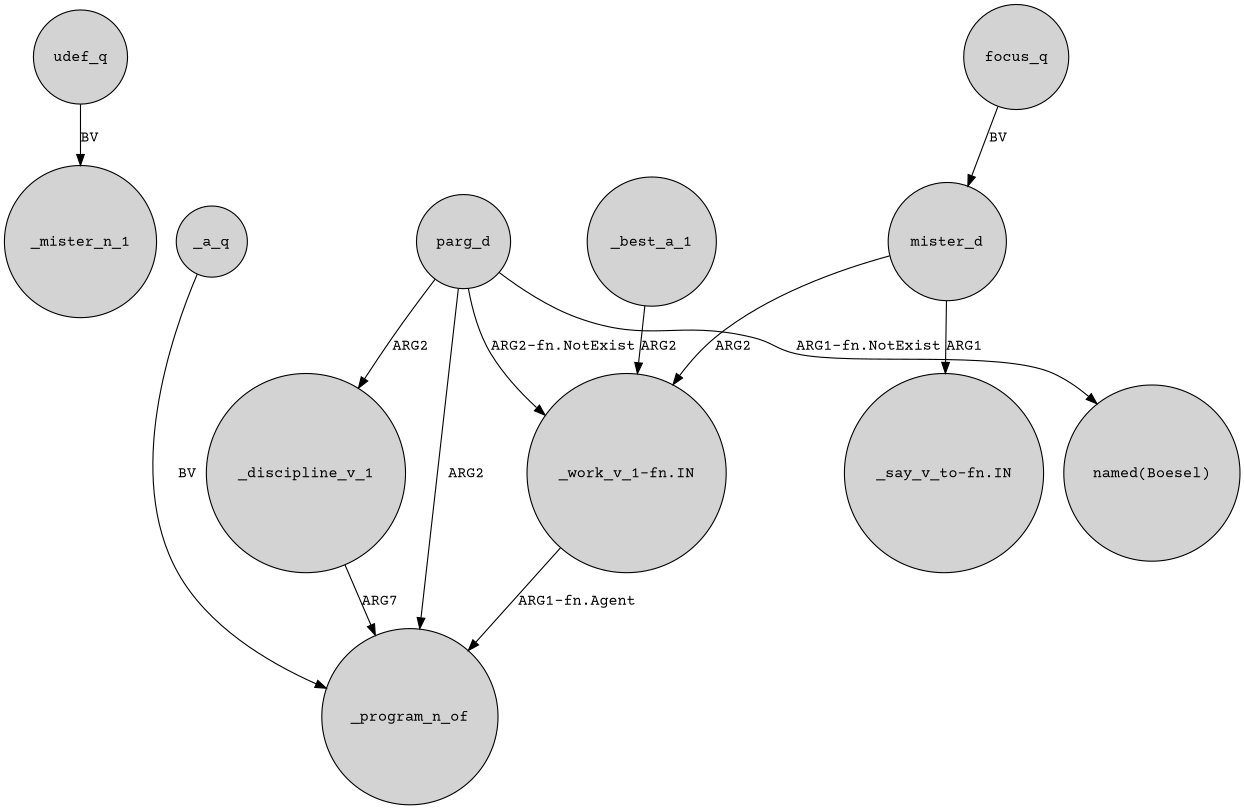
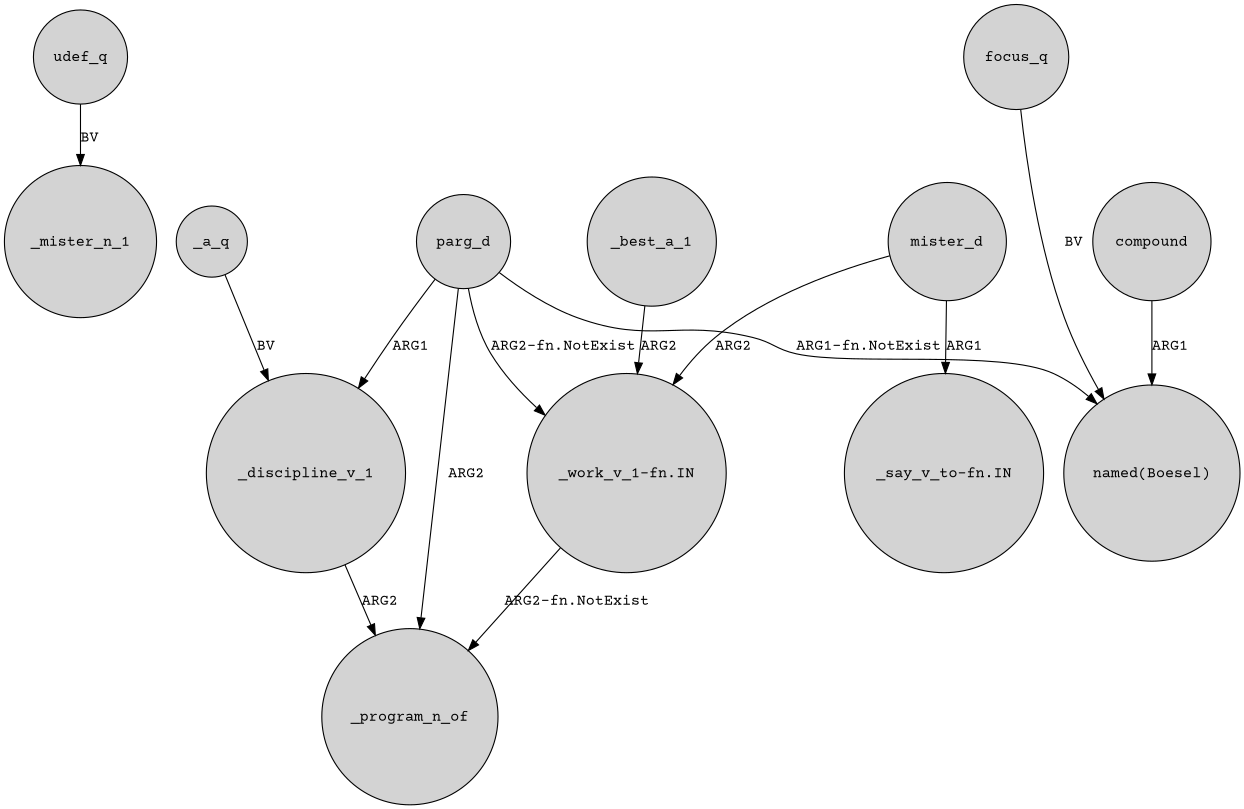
edge "focus_q" -> "mister_d": now "focus_q" -> "named(Boesel)"
node "compound": added
edge "parg_d" -> "_discipline_v_1": label "ARG2" -> "ARG1"
edge "_a_q" -> "_program_n_of": now "_a_q" -> "_discipline_v_1"
edge "_discipline_v_1" -> "_program_n_of": label "ARG7" -> "ARG2"
edge "_work_v_1-fn.IN" -> "_program_n_of": label "ARG1-fn.Agent" -> "ARG2-fn.NotExist"
